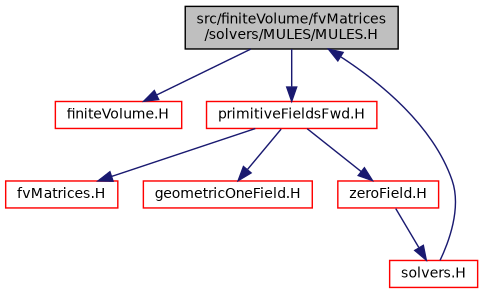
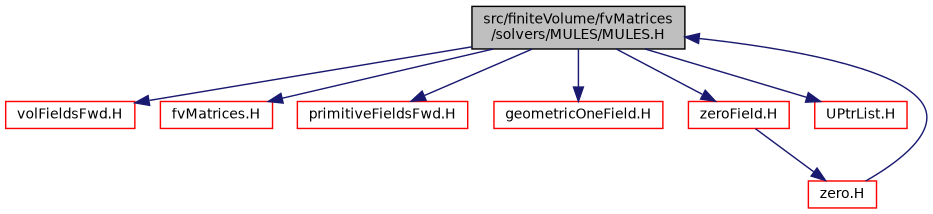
node "finiteVolume.H": label "finiteVolume.H" -> "volFieldsFwd.H"
node "UPtrList.H": added
edge "primitiveFieldsFwd.H" -> "geometricOneField.H": now "src/finiteVolume/fvMatrices /solvers/MULES/MULES.H" -> "geometricOneField.H"
edge "primitiveFieldsFwd.H" -> "zeroField.H": now "src/finiteVolume/fvMatrices /solvers/MULES/MULES.H" -> "zeroField.H"
edge "primitiveFieldsFwd.H" -> "fvMatrices.H": now "src/finiteVolume/fvMatrices /solvers/MULES/MULES.H" -> "fvMatrices.H"
node "solvers.H": label "solvers.H" -> "zero.H"
